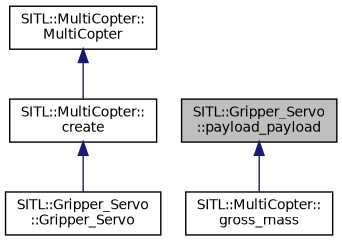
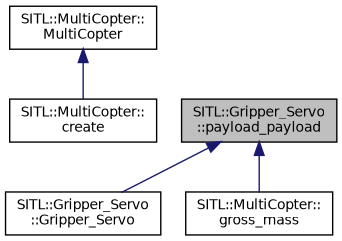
edge "SITL::Gripper_Servo ::Gripper_Servo" -> "SITL::MultiCopter:: create": now "SITL::Gripper_Servo ::Gripper_Servo" -> "SITL::Gripper_Servo ::payload_payload"
